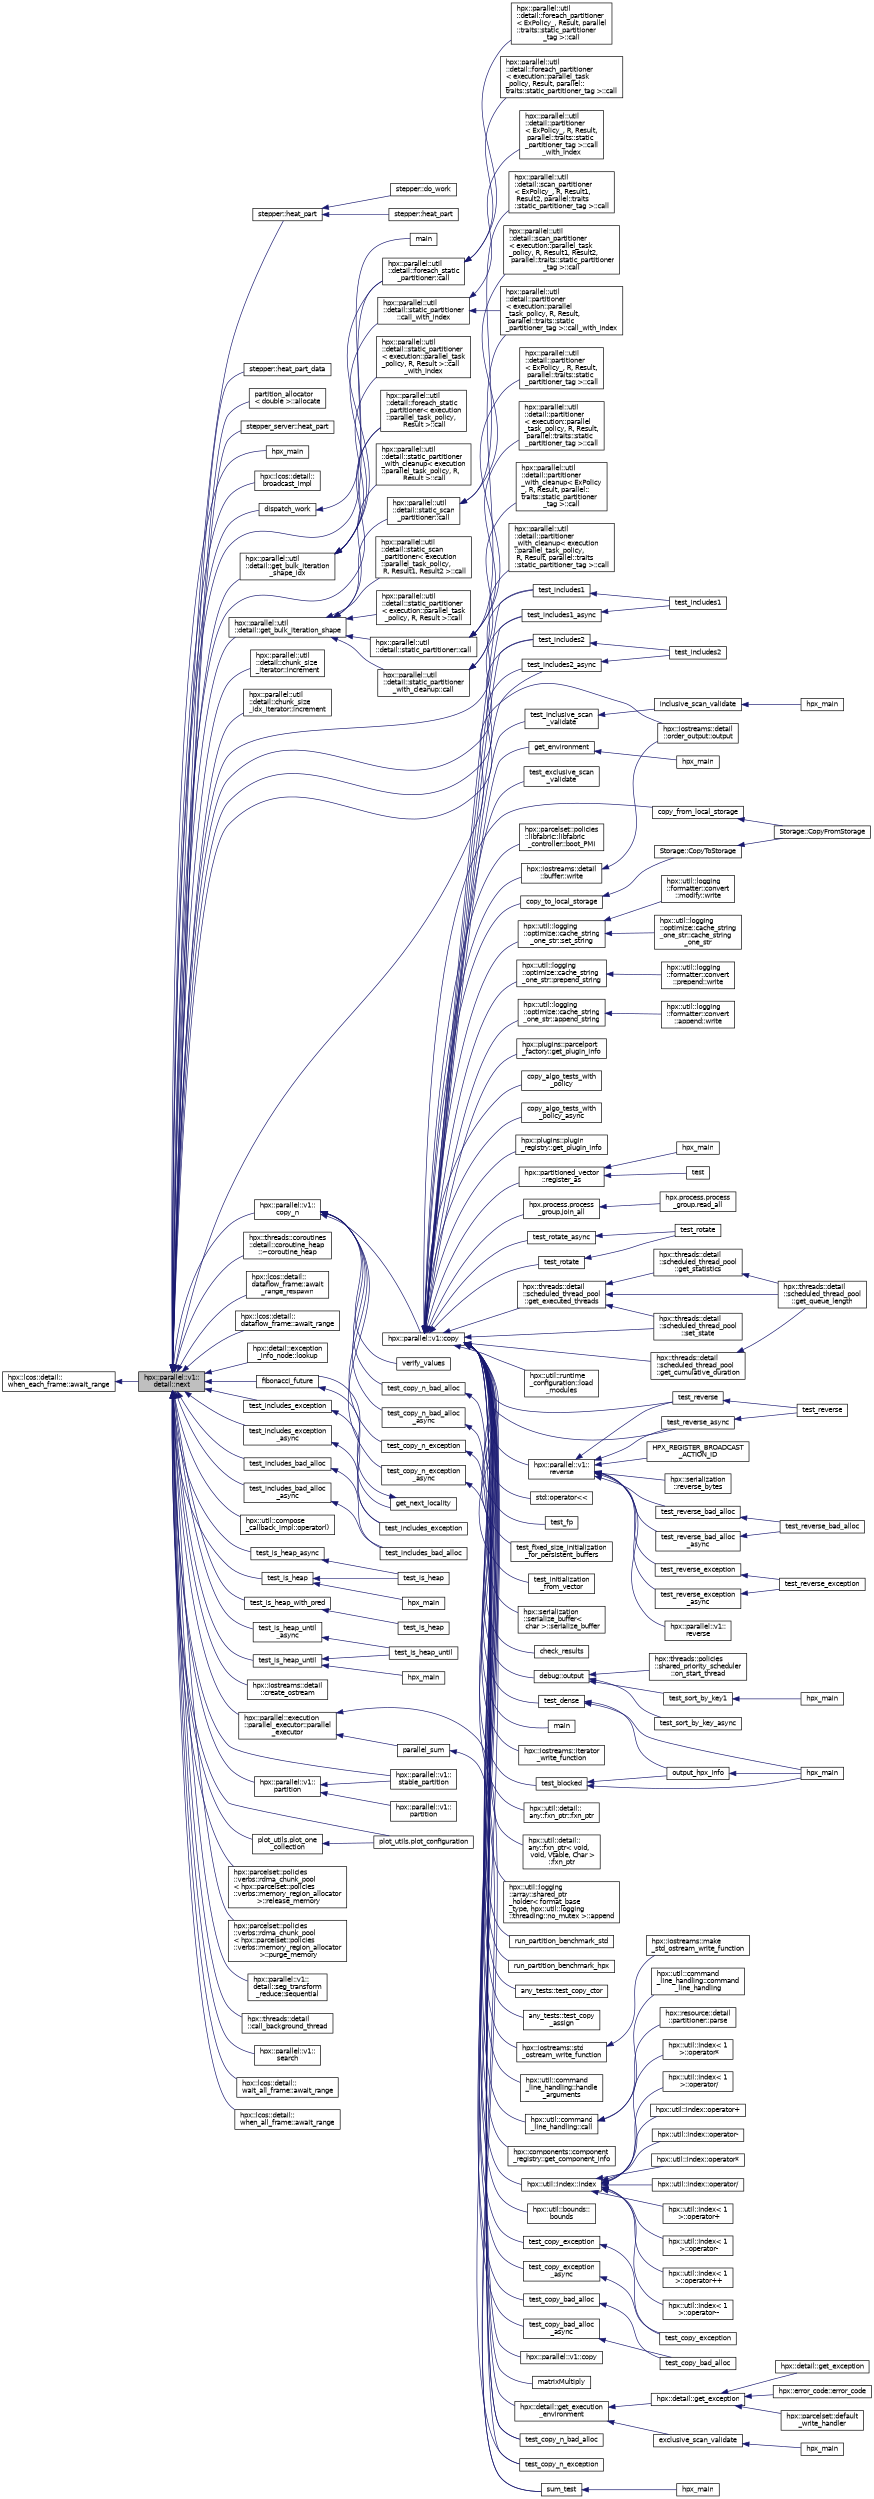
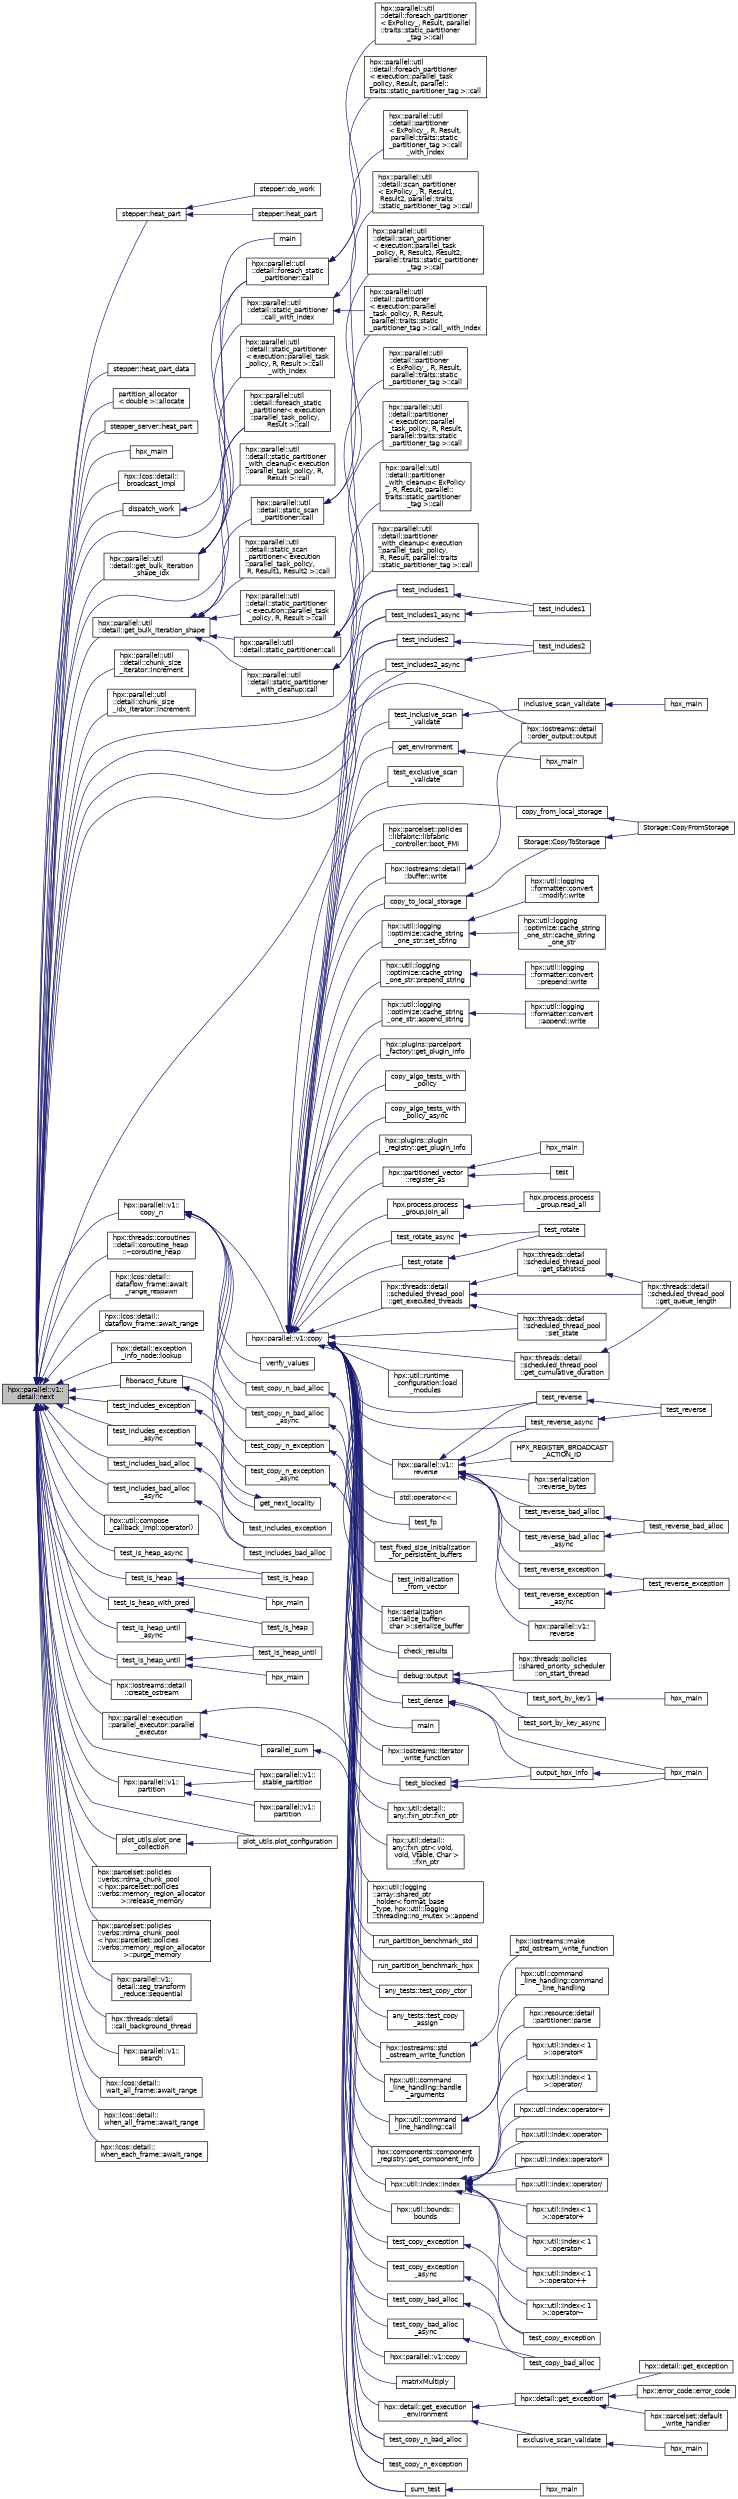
edge "hpx::parallel::v1:: detail::next" -> "hpx::lcos::detail:: when_each_frame::await_range": reversed
